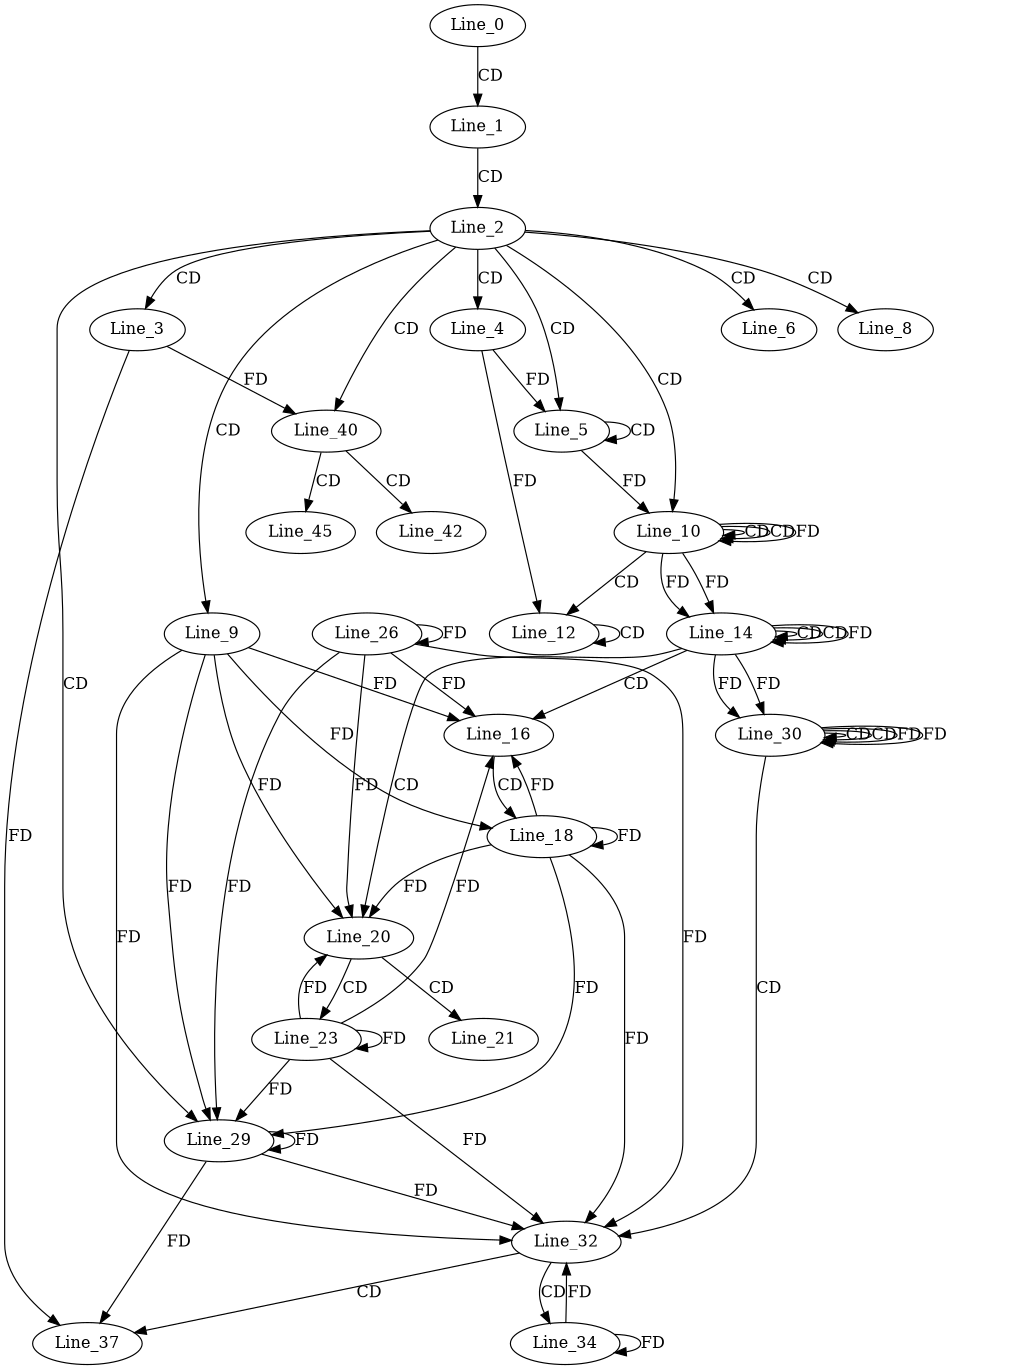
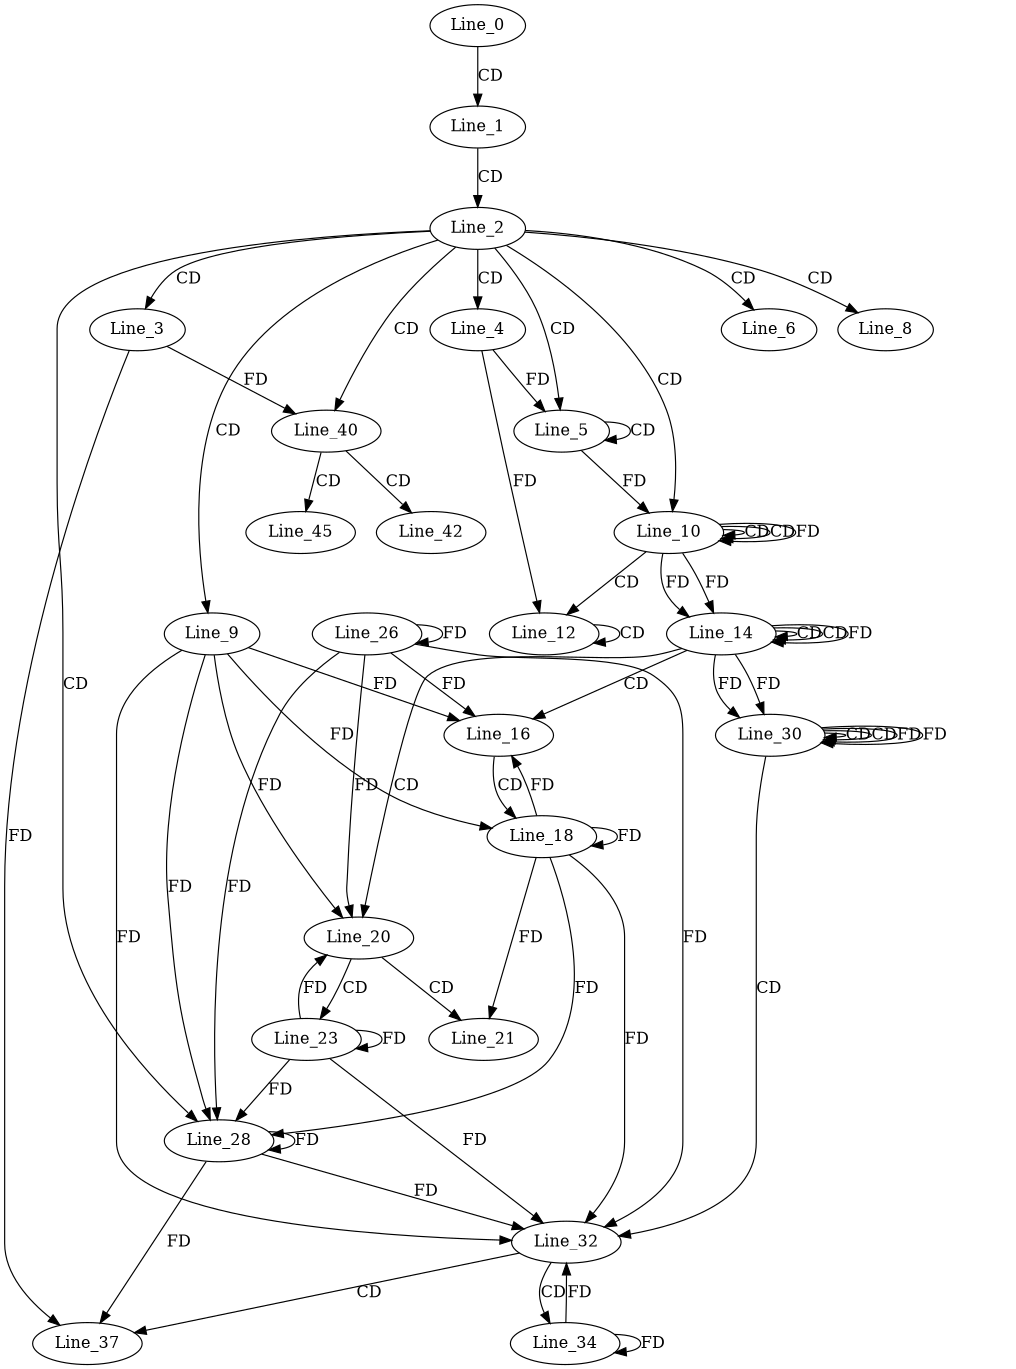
edge "Line_18" -> "Line_20": now "Line_18" -> "Line_21"
edge "Line_23" -> "Line_16": removed, label "FD"
node "Line_29": label "Line_29" -> "Line_28"
